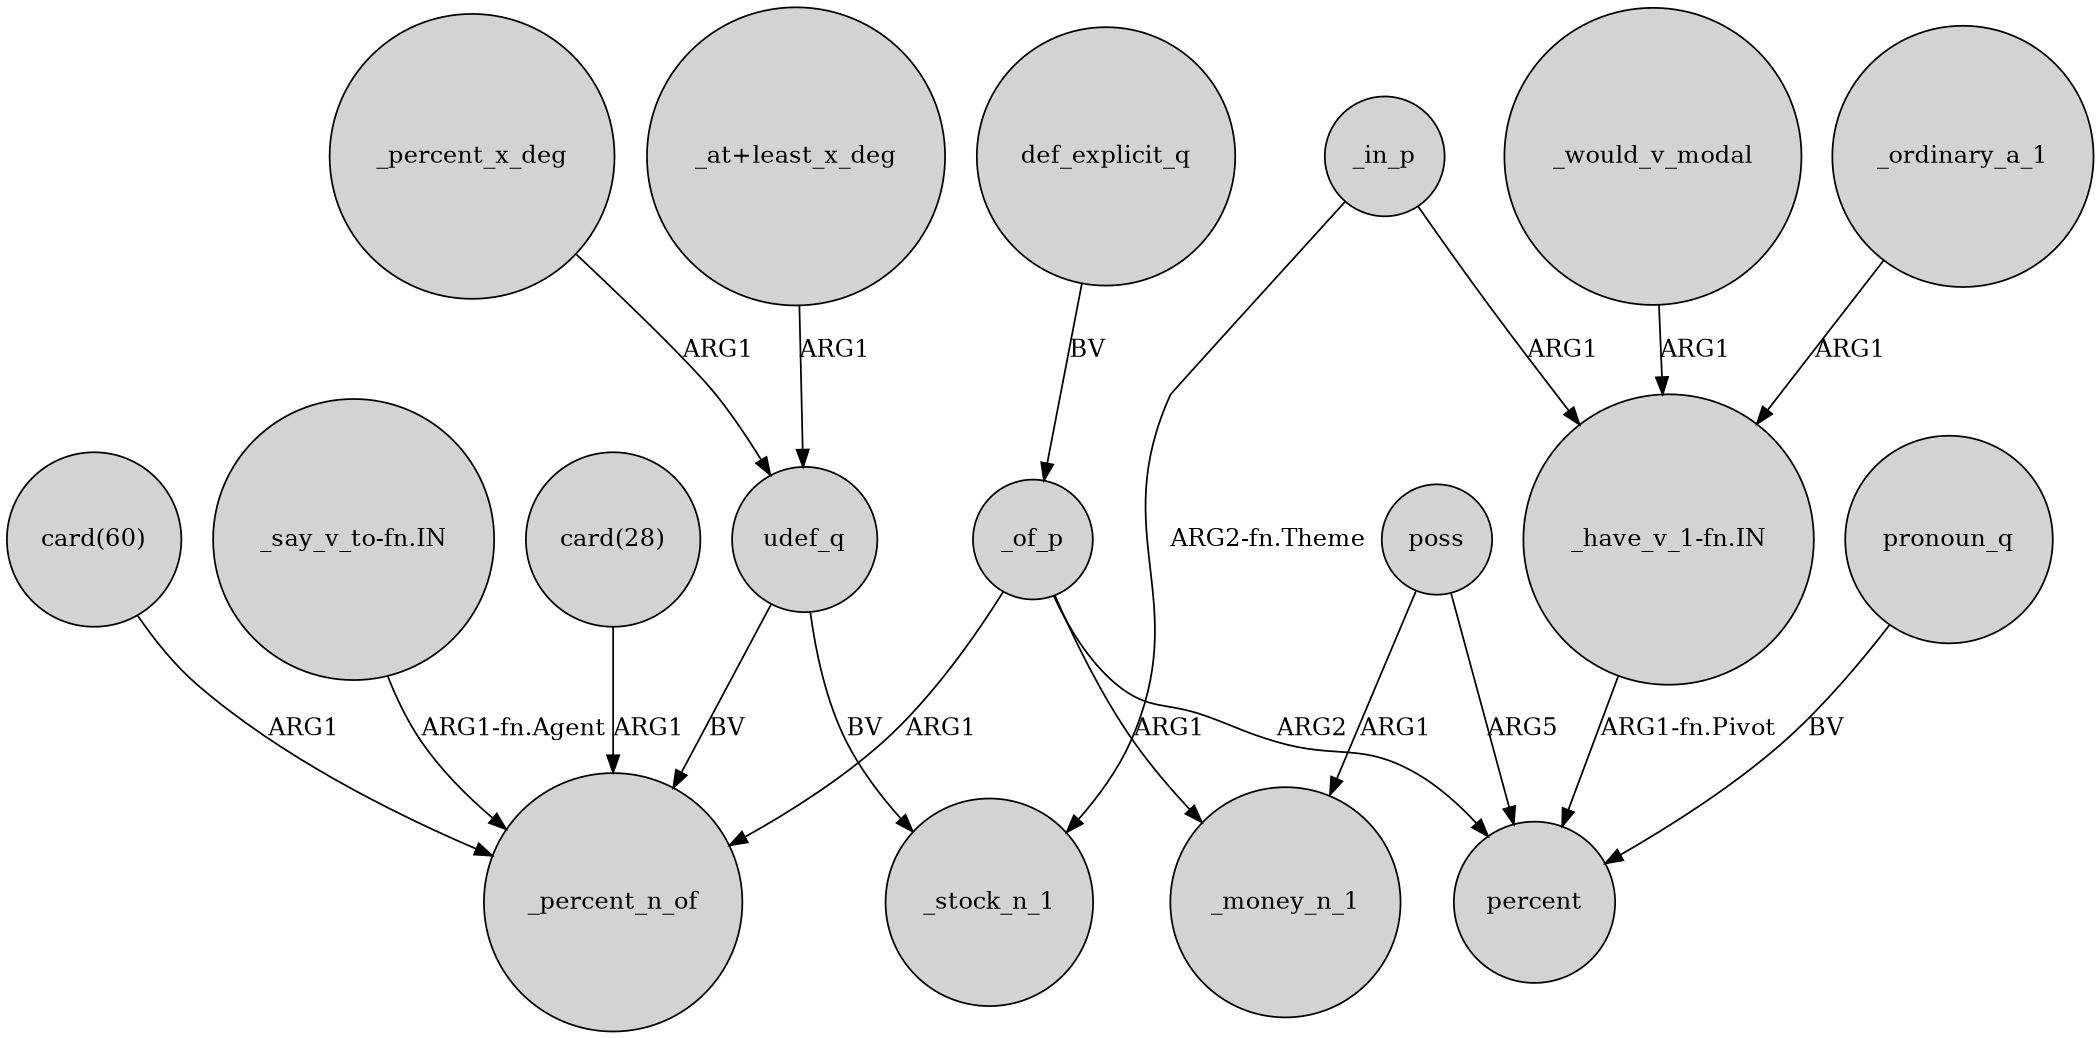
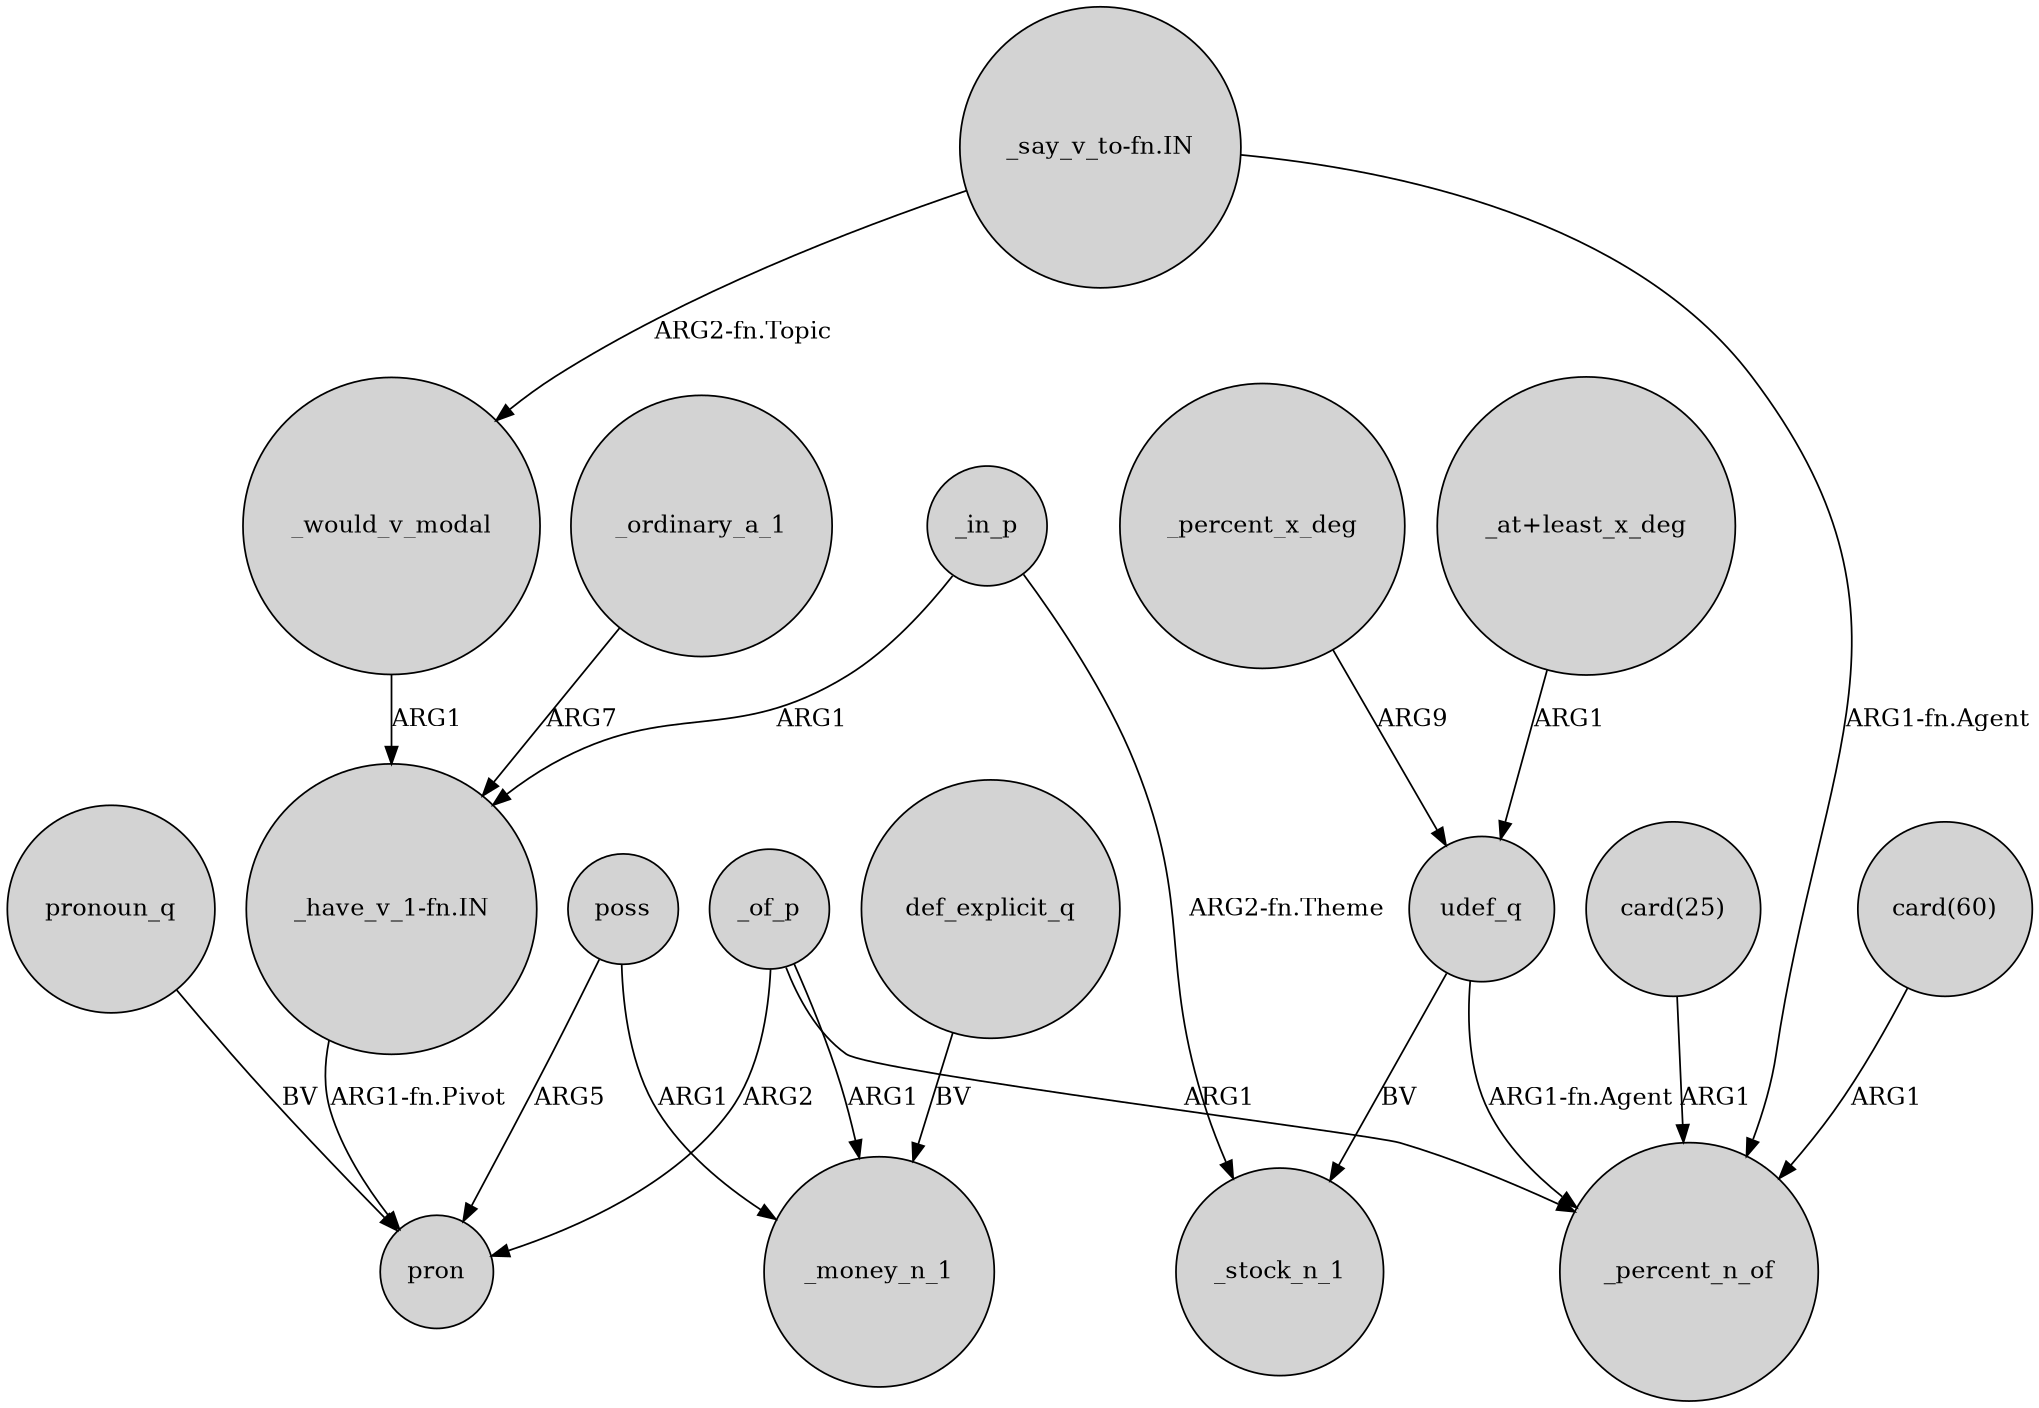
edge "_say_v_to-fn.IN" -> "_would_v_modal": added, label "ARG2-fn.Topic"
edge "_percent_x_deg" -> "udef_q": label "ARG1" -> "ARG9"
edge "_ordinary_a_1" -> "_have_v_1-fn.IN": label "ARG1" -> "ARG7"
edge "def_explicit_q" -> "_of_p": now "def_explicit_q" -> "_money_n_1"
node "card(28)": label "card(28)" -> "card(25)"
edge "udef_q" -> "_percent_n_of": label "BV" -> "ARG1-fn.Agent"
node "percent": label "percent" -> "pron"
